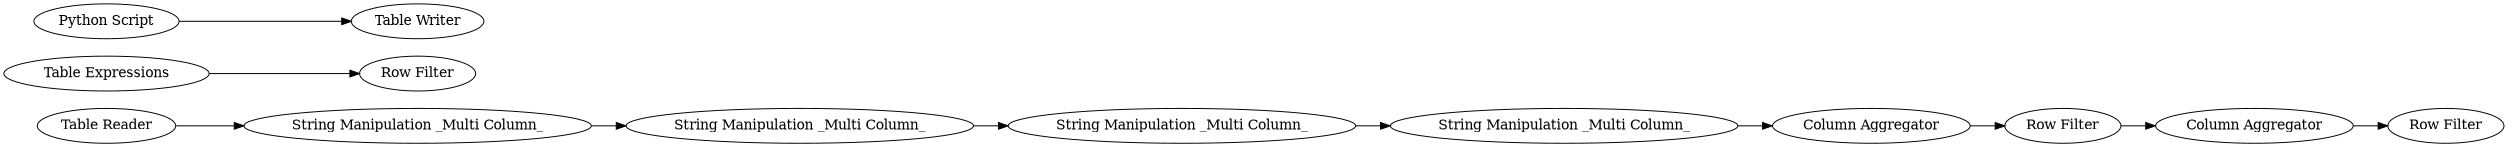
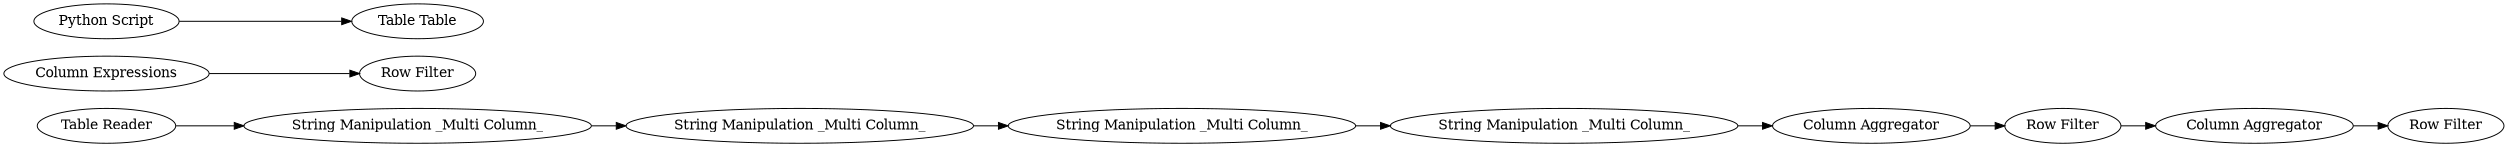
node "Table Writer": label "Table Writer" -> "Table Table"
node "Table Expressions": label "Table Expressions" -> "Column Expressions"
